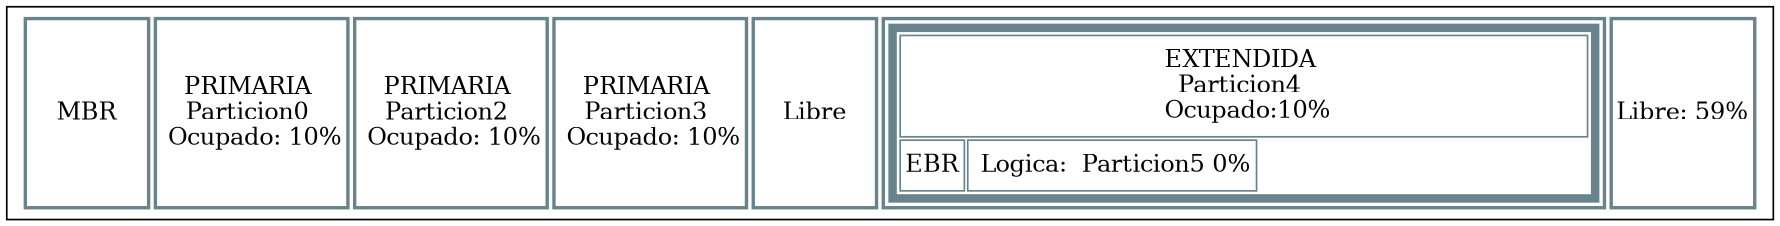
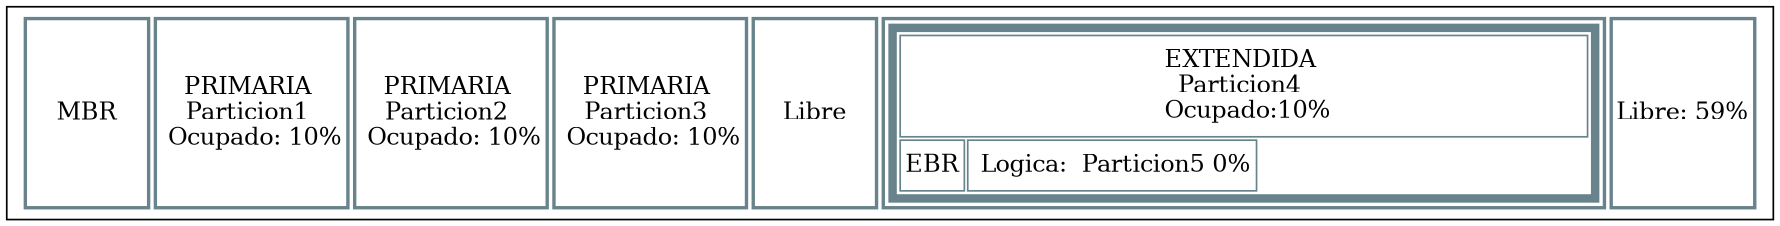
node "MBR": text "Particion0" -> "Particion1"
